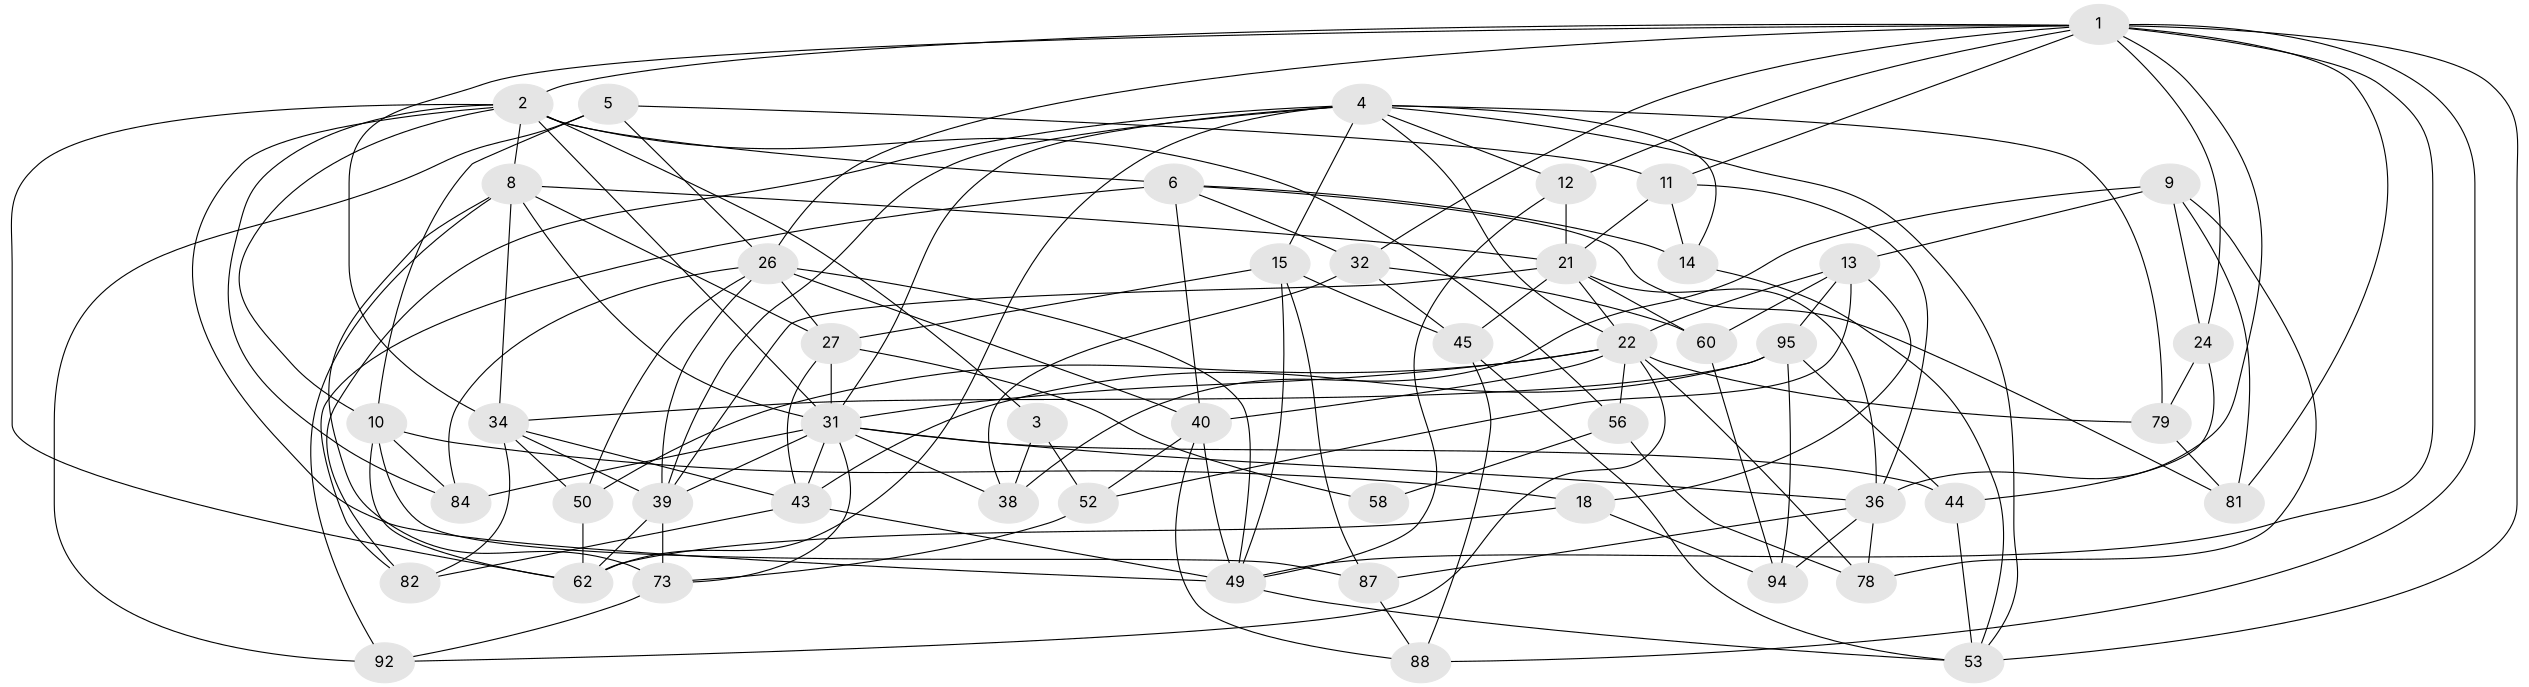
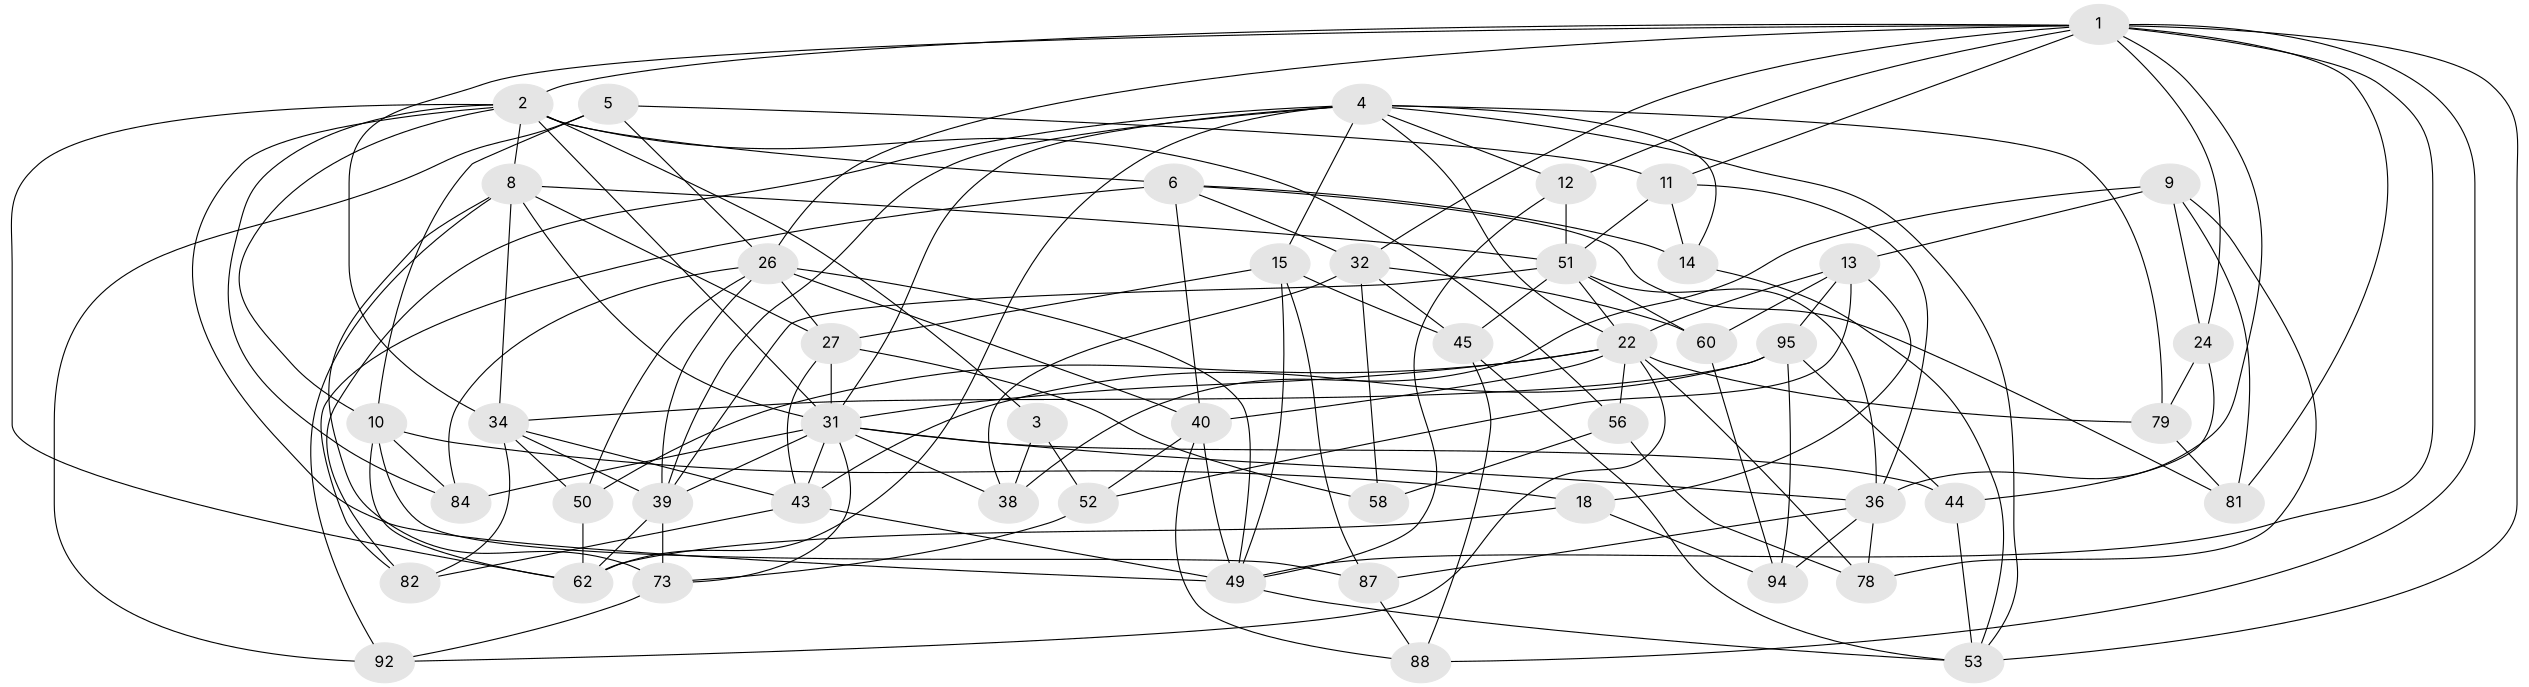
node "21": label "21" -> "51"
edge "32" -- "58": added
